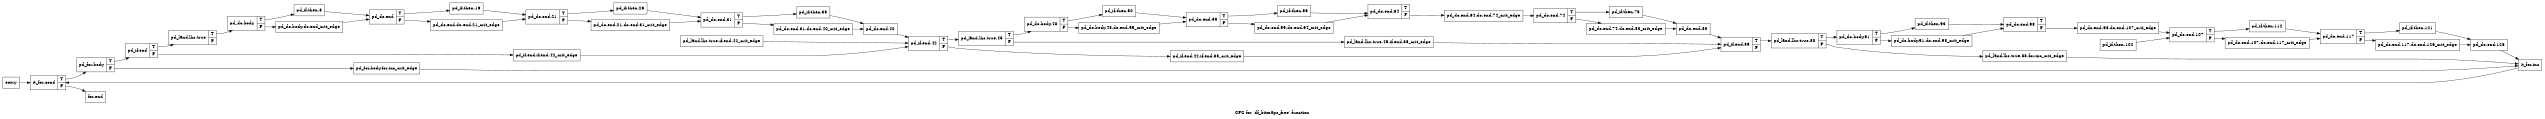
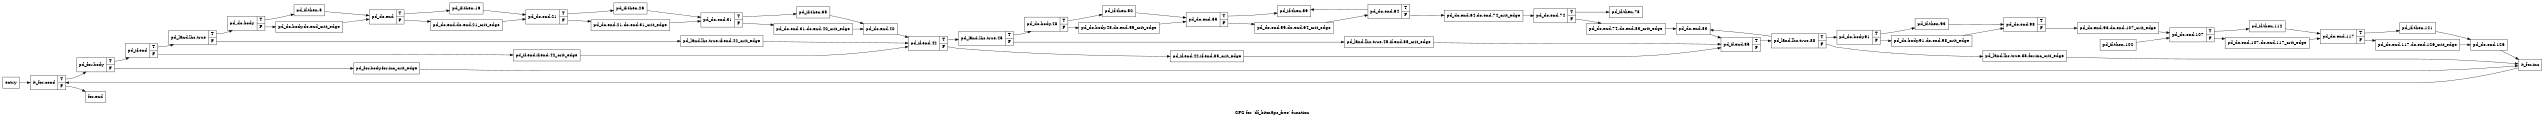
edge "pd_if.then.59" -> "pd_do.end.64": reversed
edge "pd_if.then.78" -> "pd_do.end.83": now "pd_land.lhs.true.88" -> "pd_do.end.83"
edge "pd_land.lhs.true" -> "pd_land.lhs.true.if.end.42_crit_edge": added
